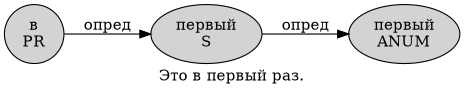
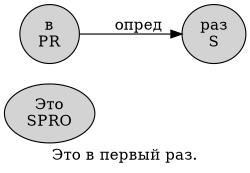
node "первый S": label "первый S" -> "раз S"
node "первый ANUM": removed
node "Это SPRO": added
